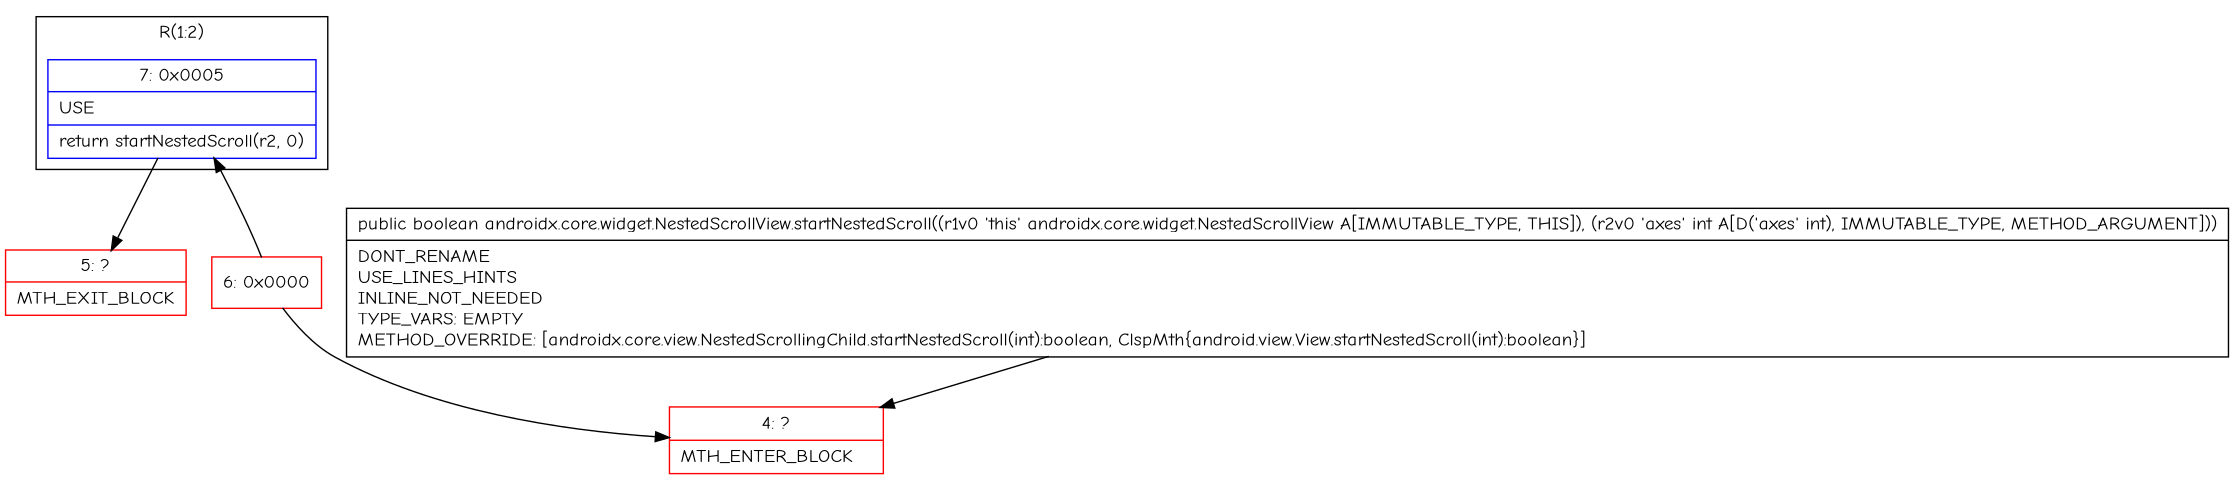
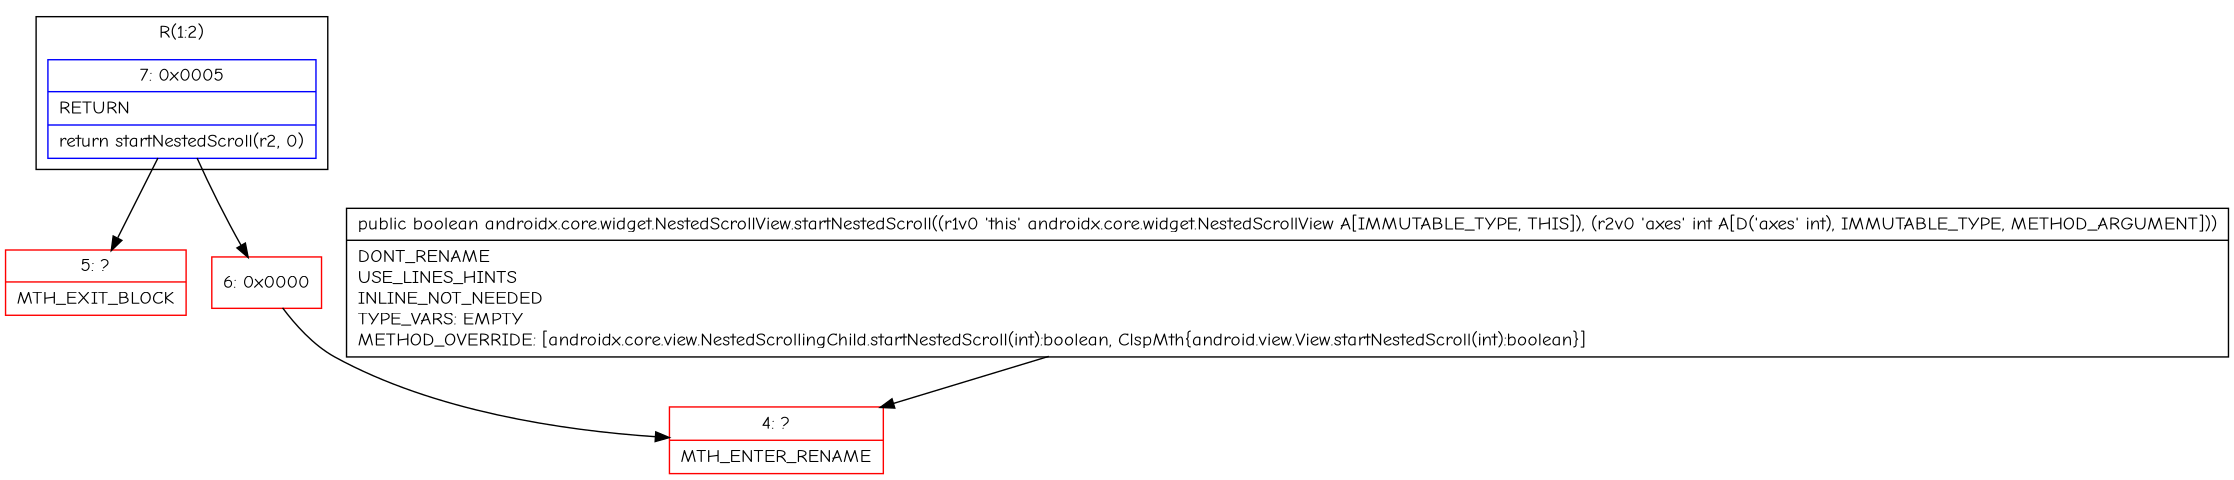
node "7: 0x0005": text "USE" -> "RETURN"
edge "6: 0x0000" -> "7: 0x0005": reversed
node "4: ?": text "MTH_ENTER_BLOCK" -> "MTH_ENTER_RENAME"
